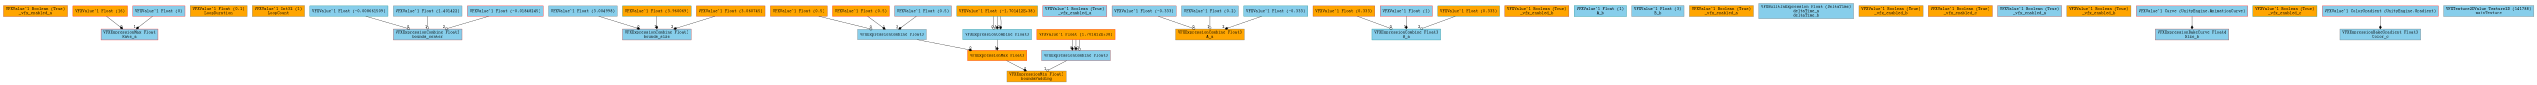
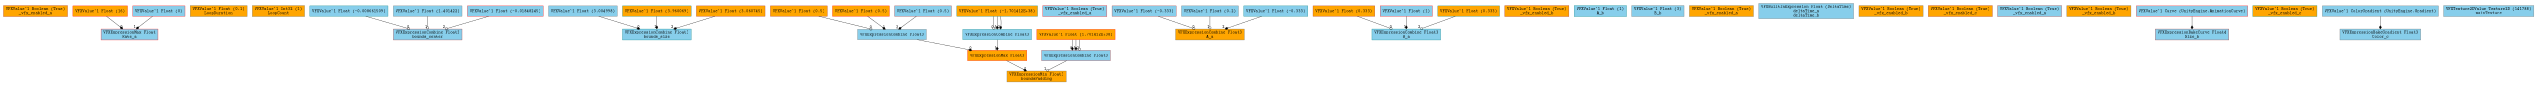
node "VFXValue`1 ColorGradient (UnityEngine.Gradient)": color red -> gray40
node "VFXExpressionCombine Float3 bounds_size": color brown -> teal
